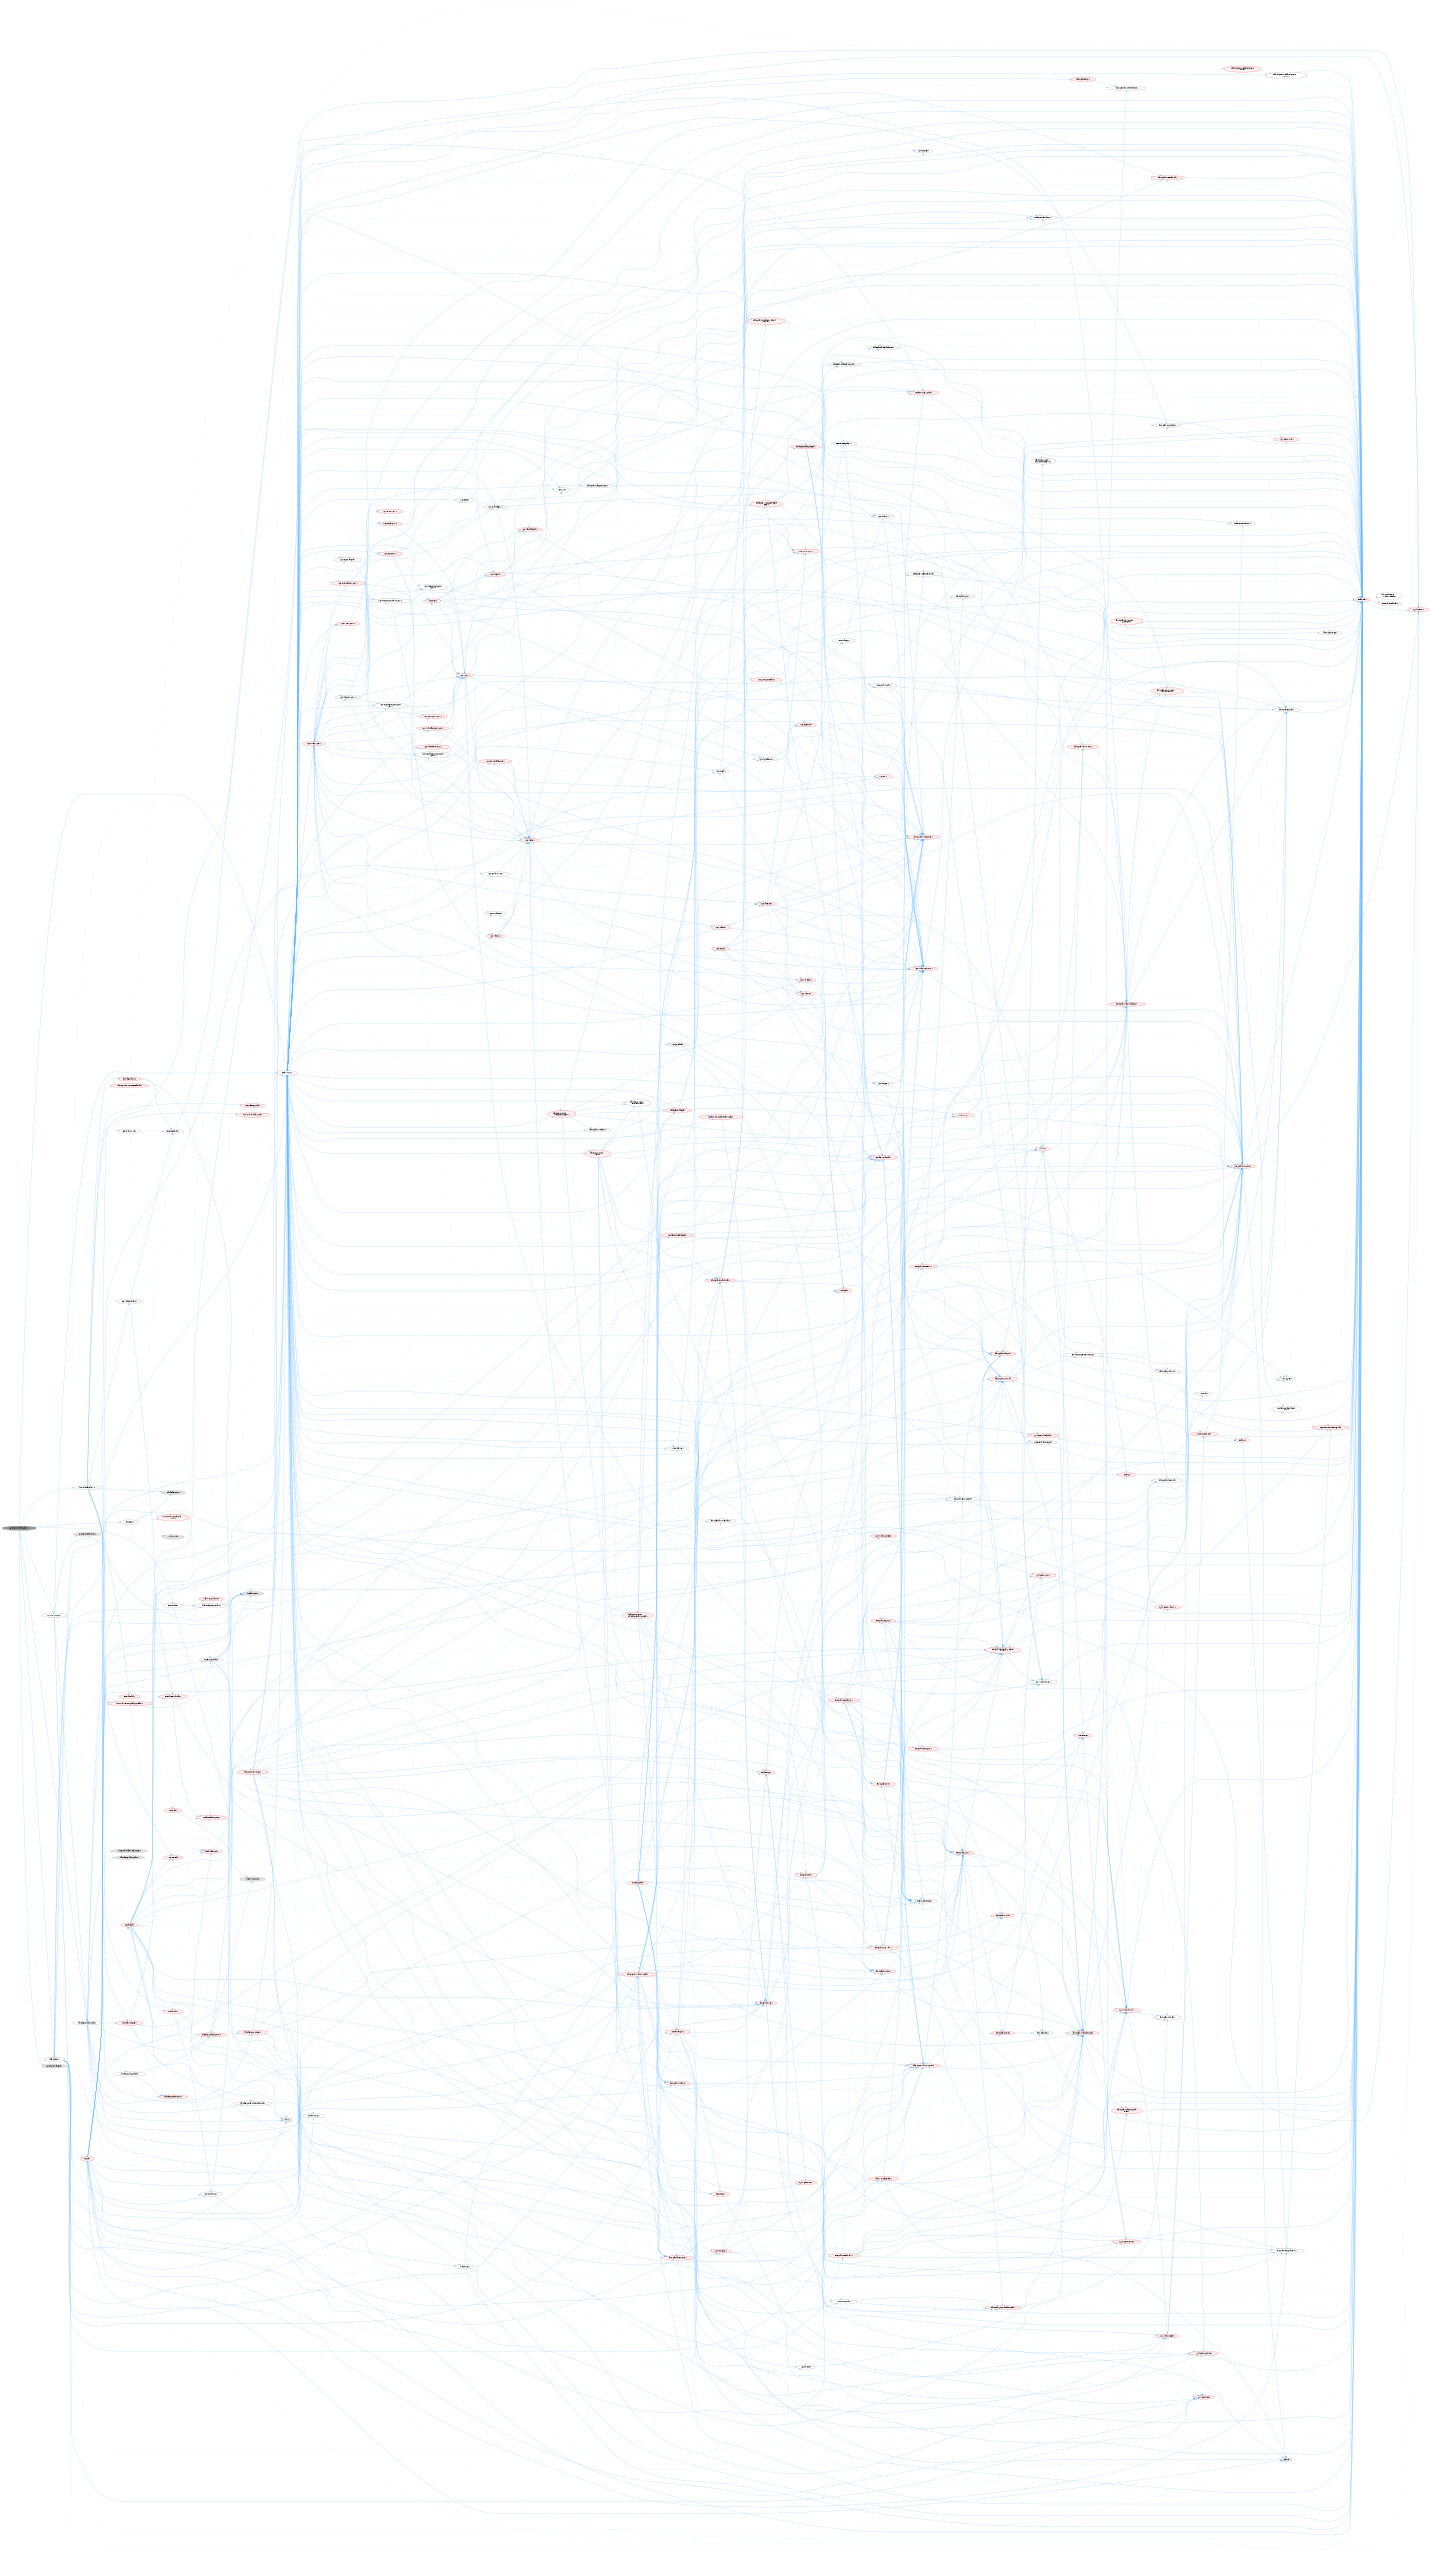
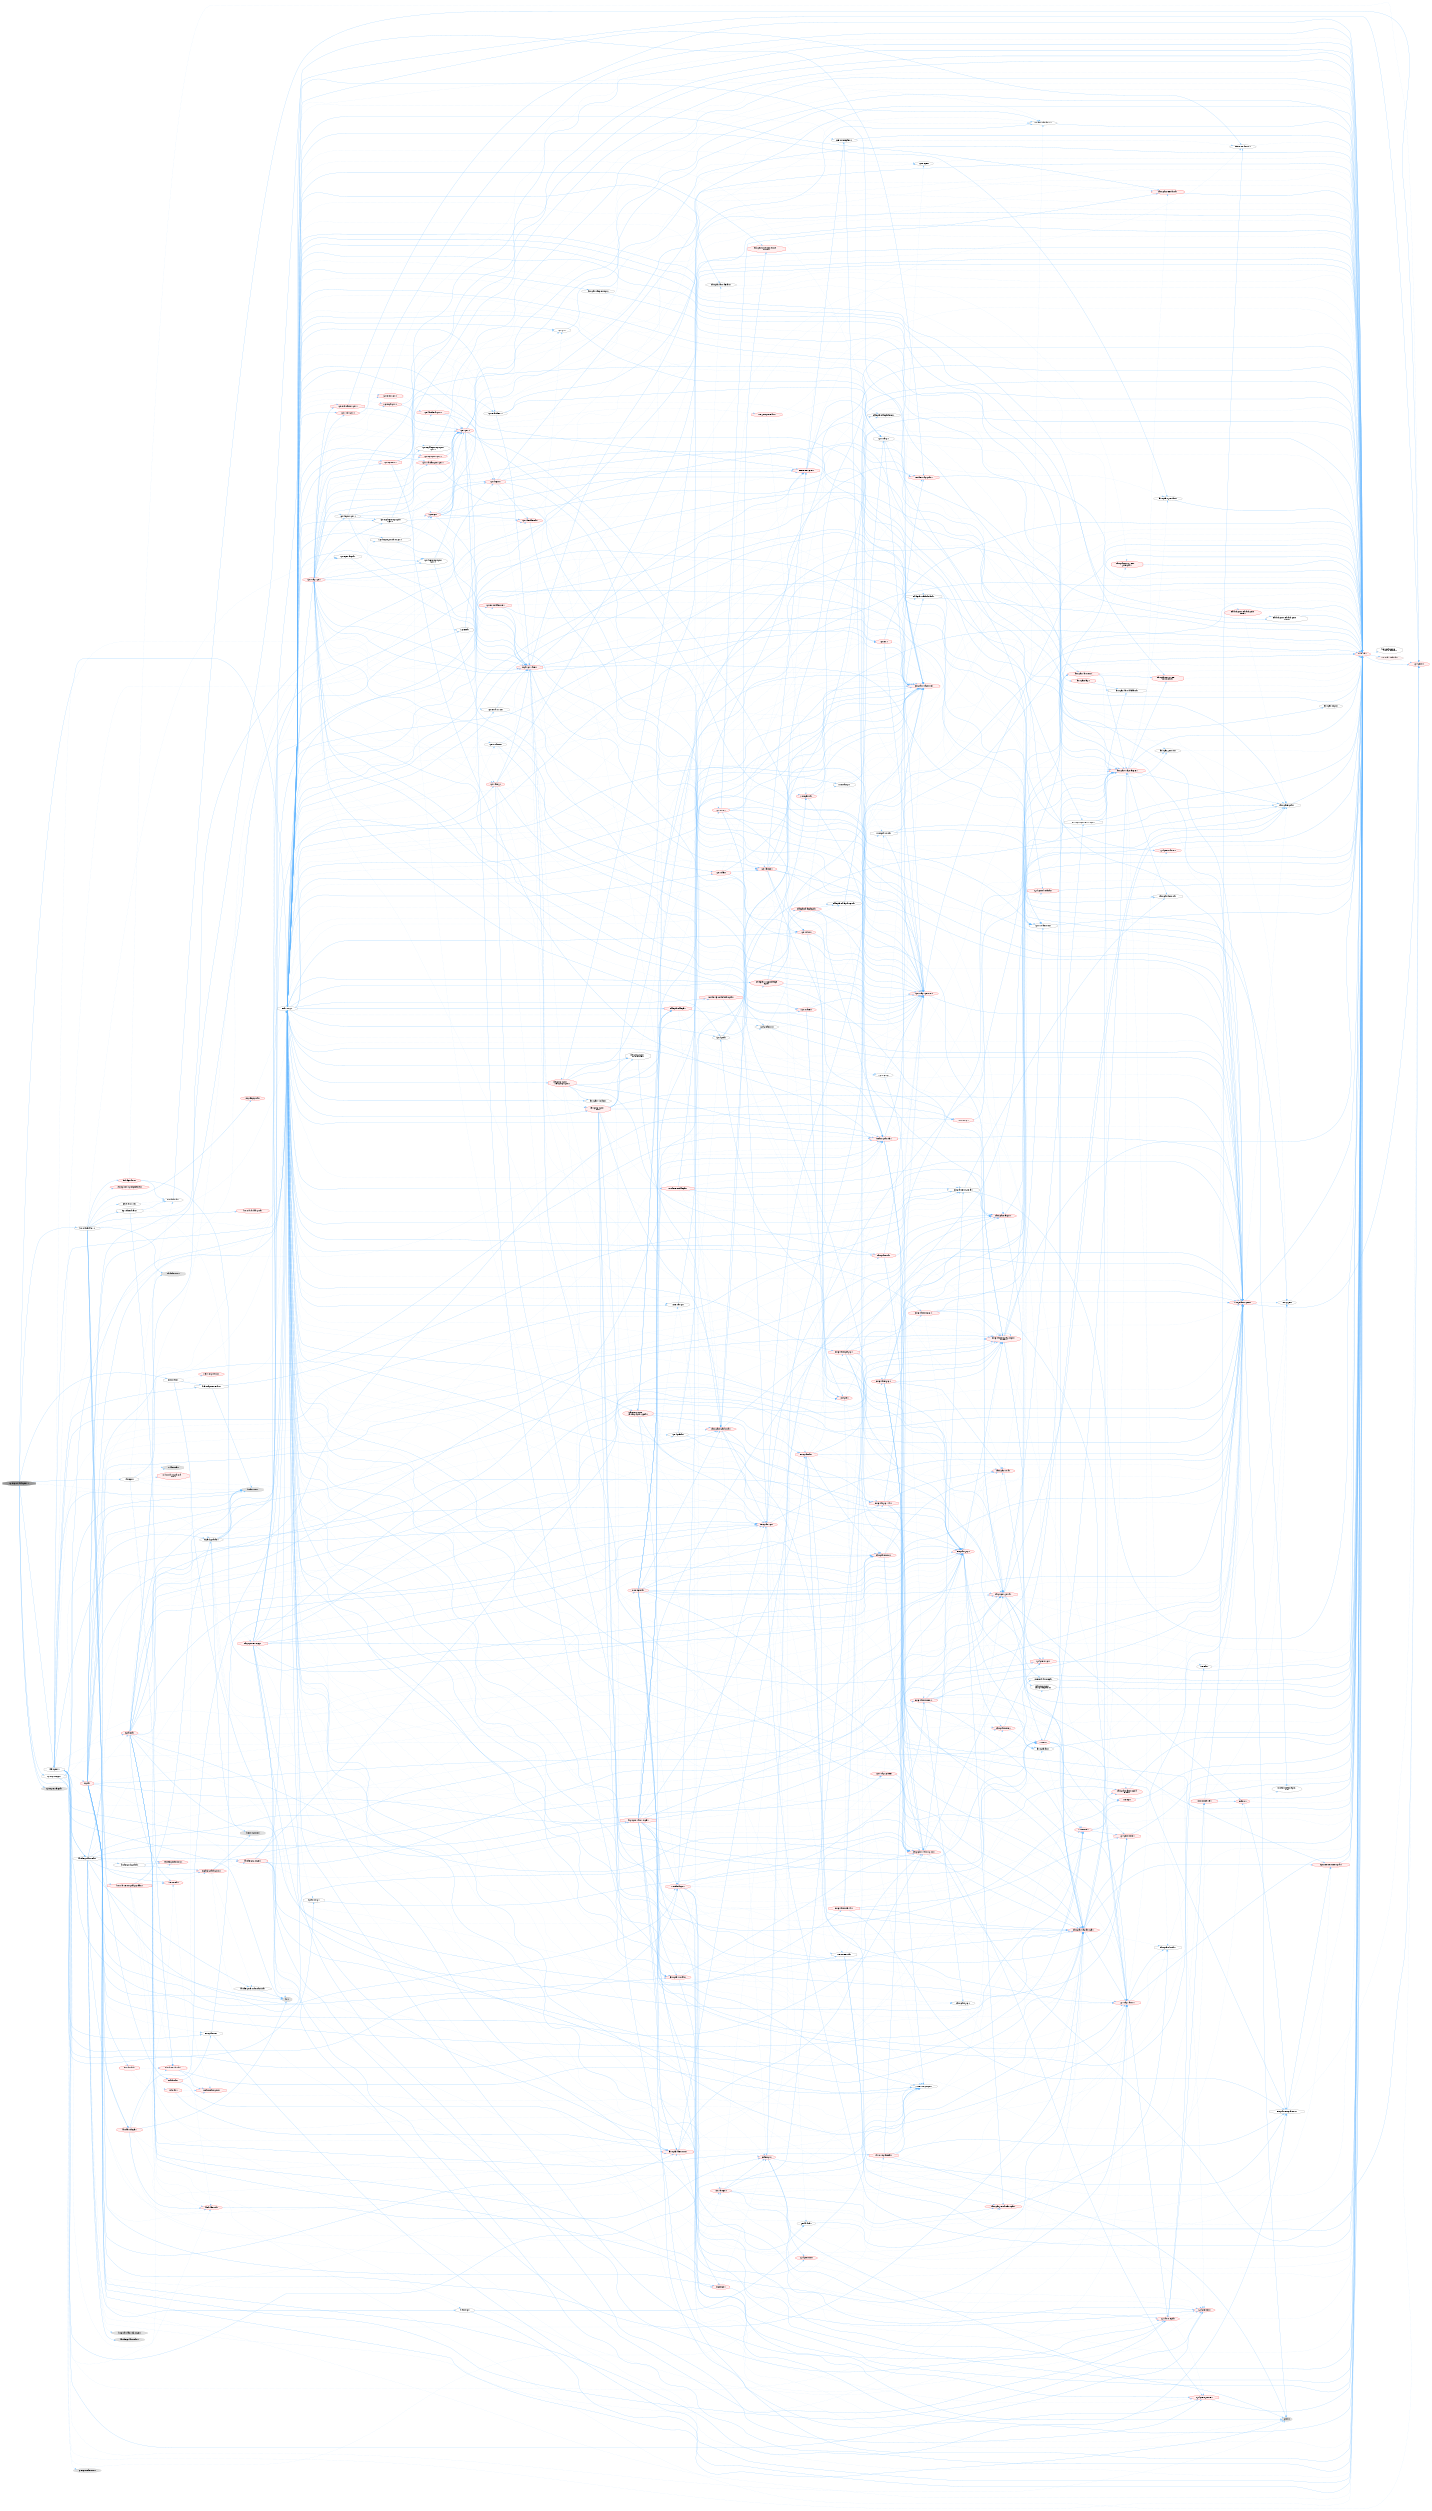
node "HAL/PlatformMisc.h": removed
node "Math/Vector.h": label "Math/Vector.h" -> "ScaleMatrix/Vector.h"
